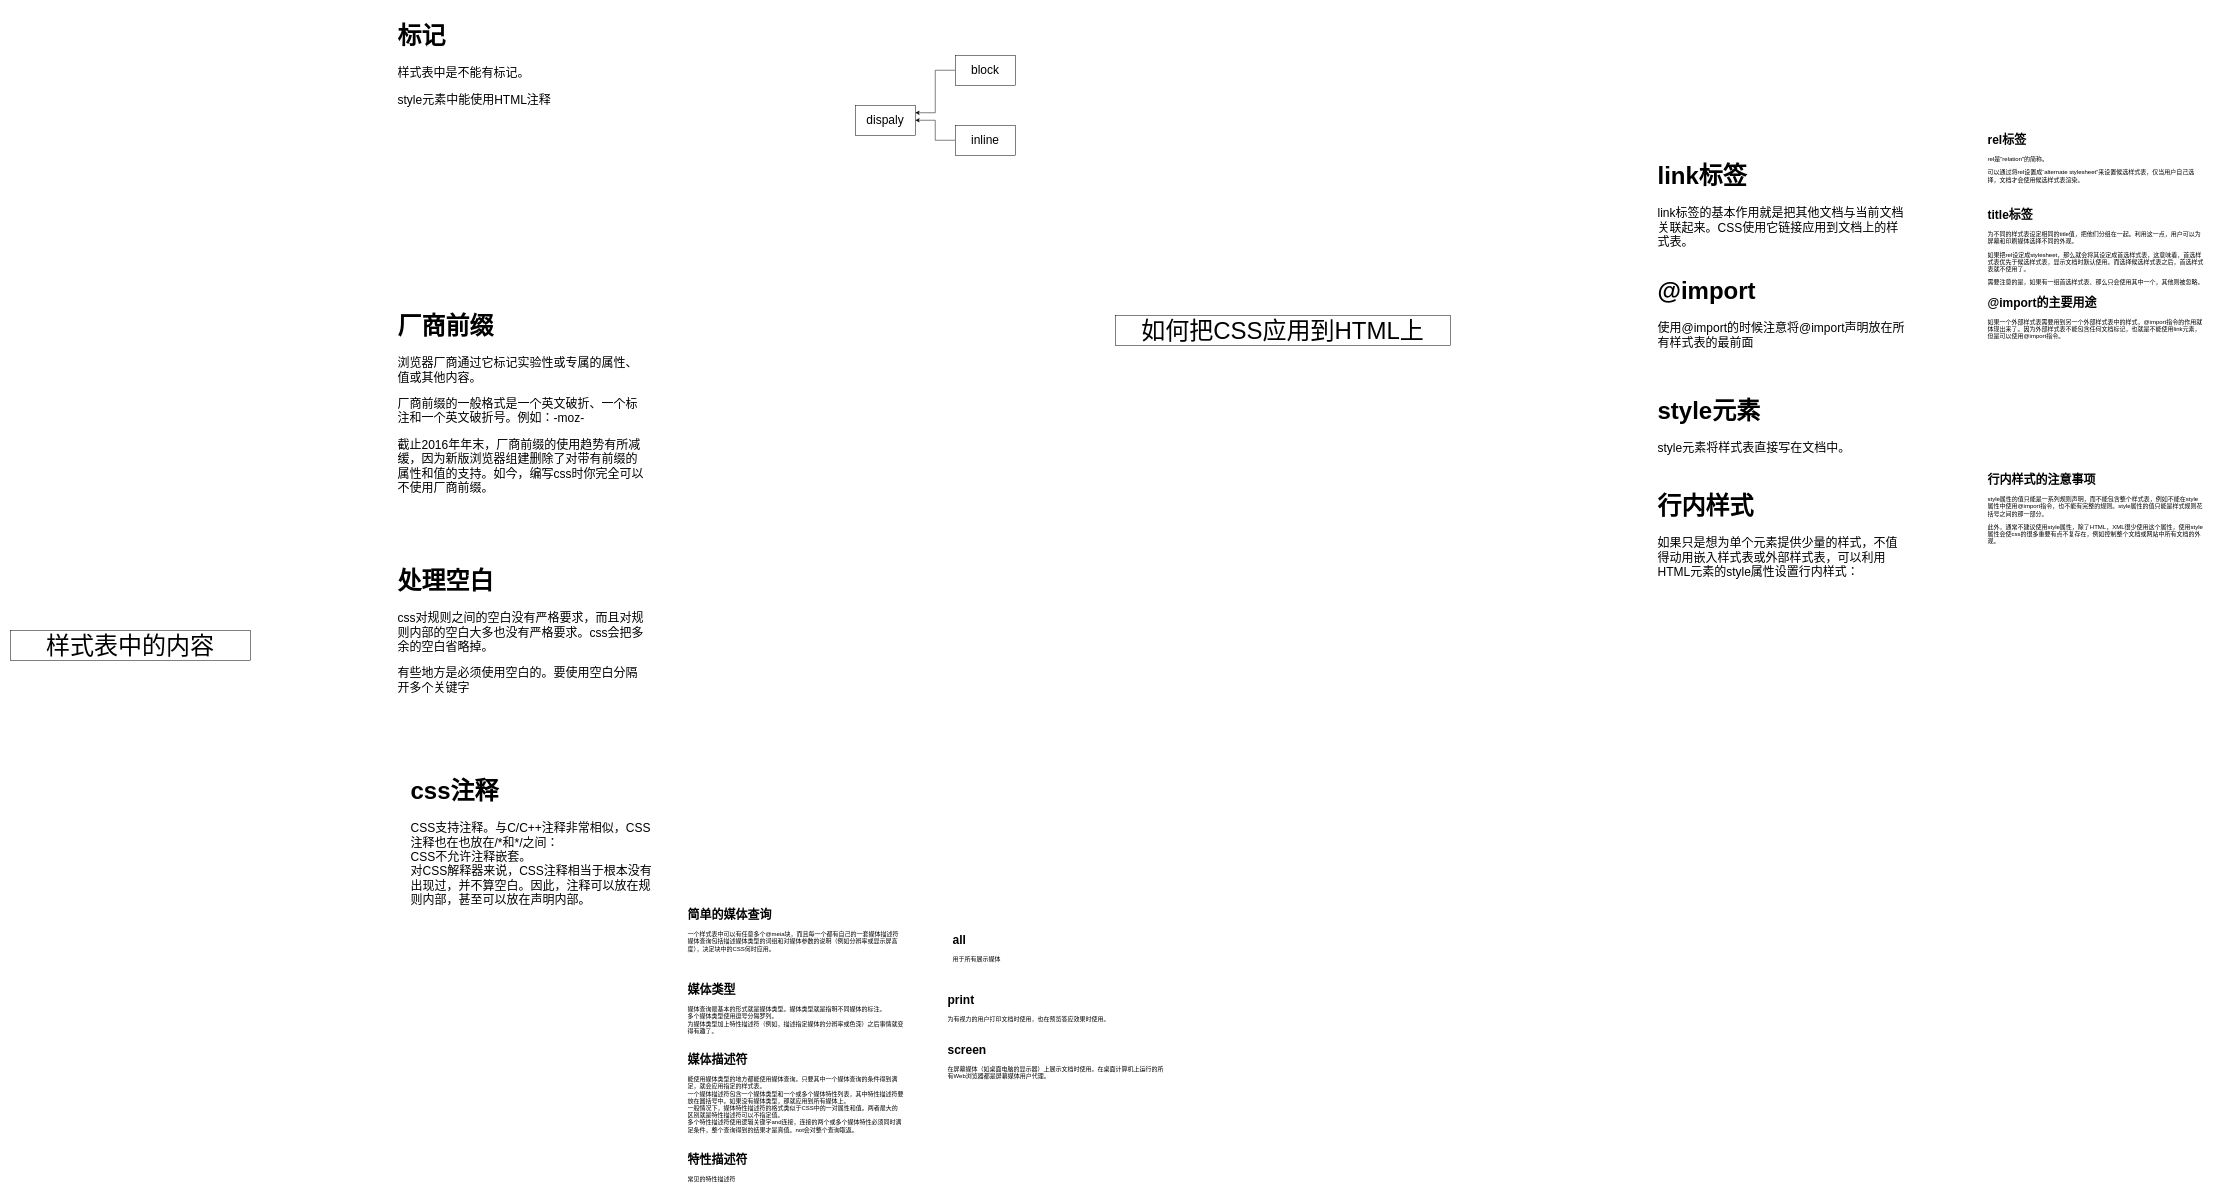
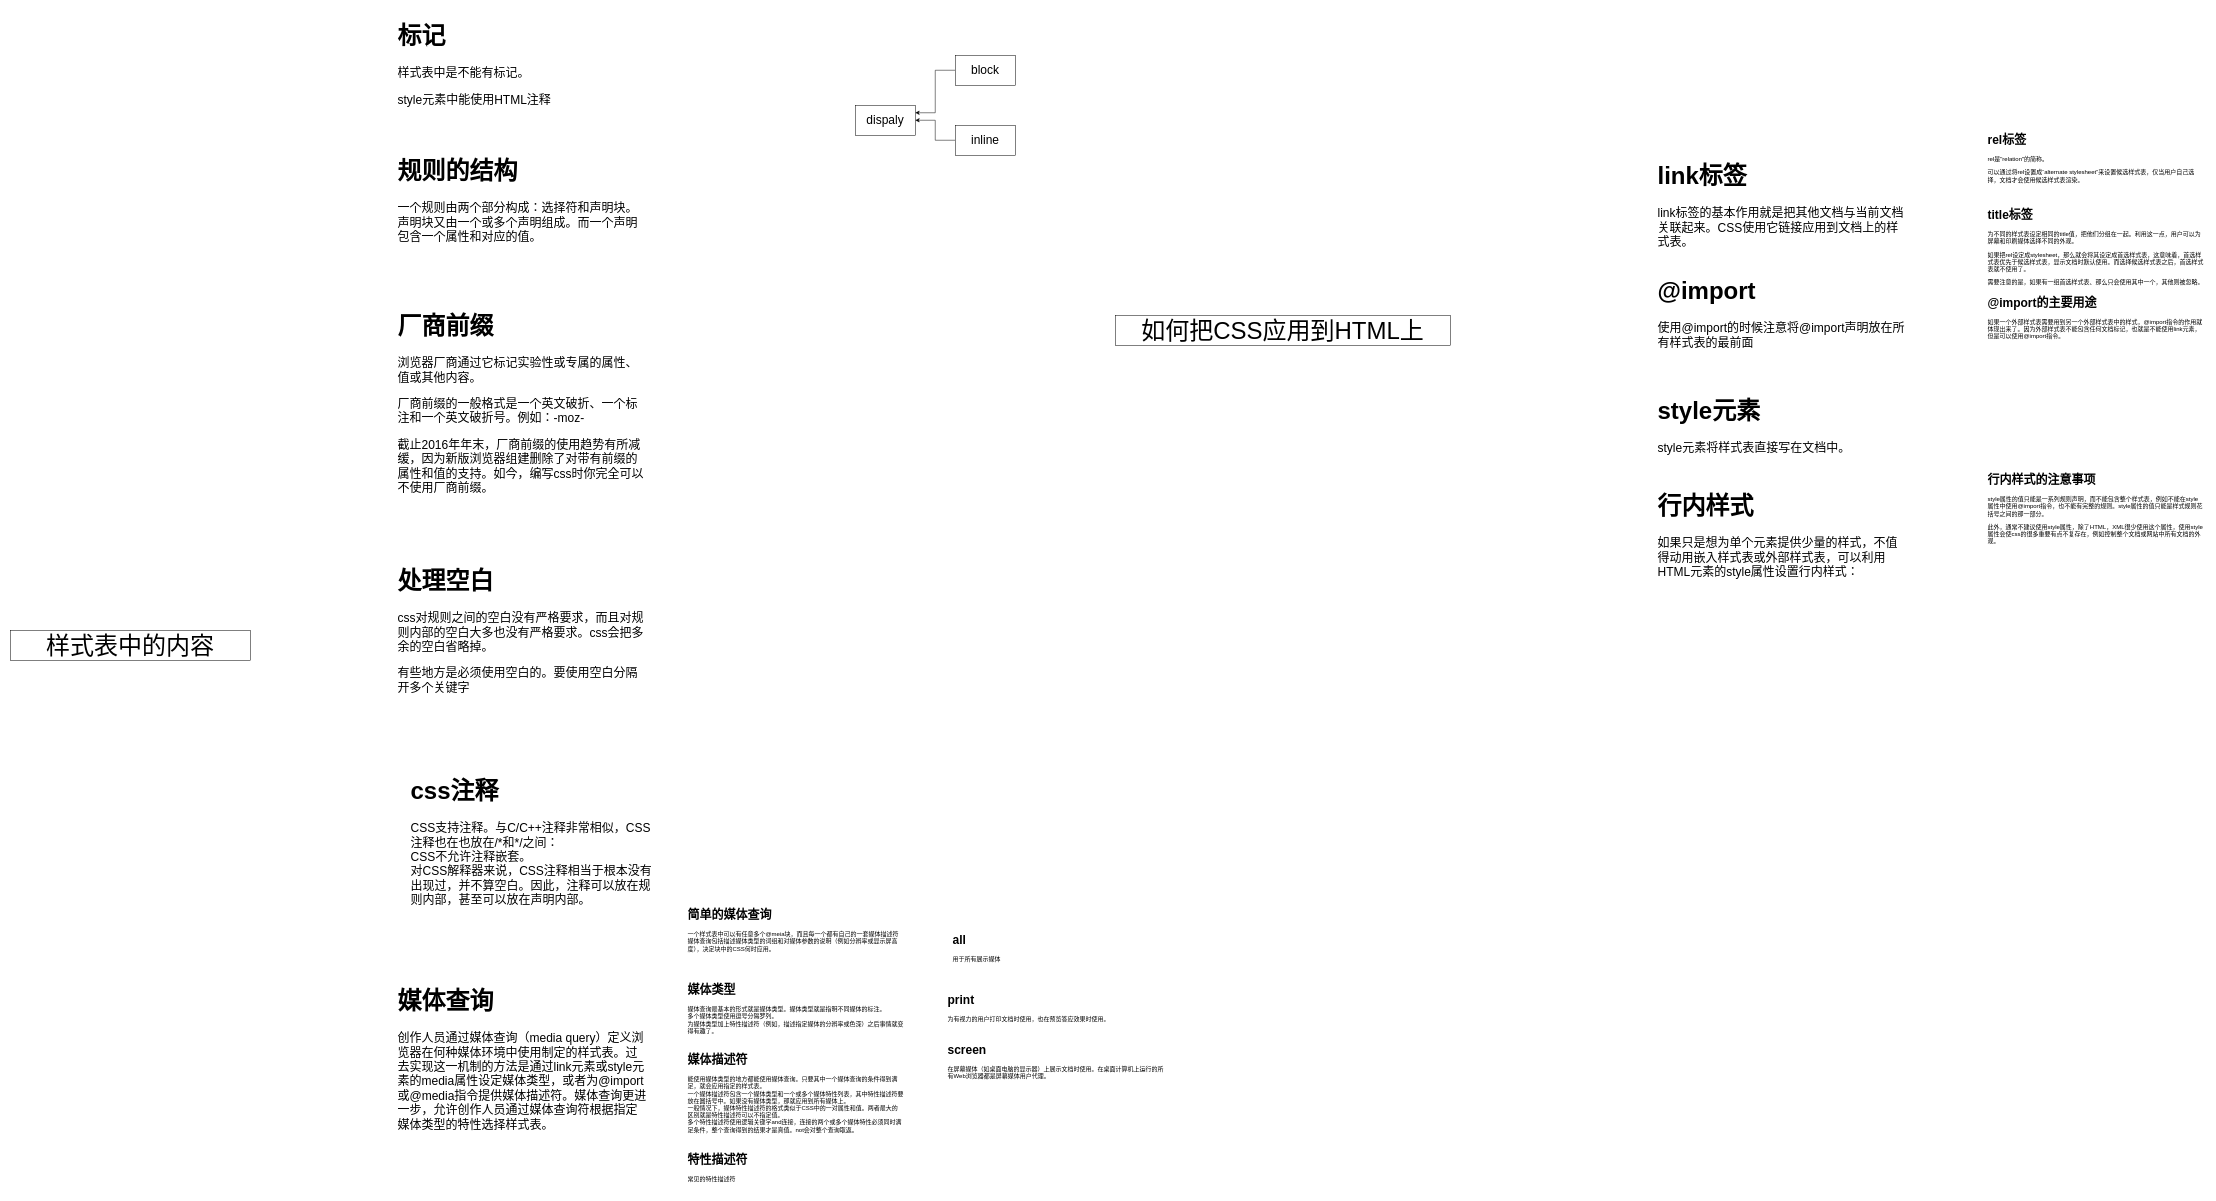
node "规则的结构一个规则由两个部分构成：选择符和声明块。声明块又由一个或多个声明组成。而一个声明包含一个属性和对应的值。": added
node "媒体查询 创作人员通过媒体查询（media query）定义浏览器在何种媒体环境中使用制定的样式表。过去实现这一机制的方法是通过link元素或style元素的media属性设定媒体类型，或者为@import或@media指令提供媒体描述符。媒体查询更进一步，允许创作人员通过媒体查询符根据指定媒体类型的特性选择样式表。": added
